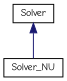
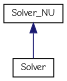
edge "Solver_NU" -> "Solver": reversed
